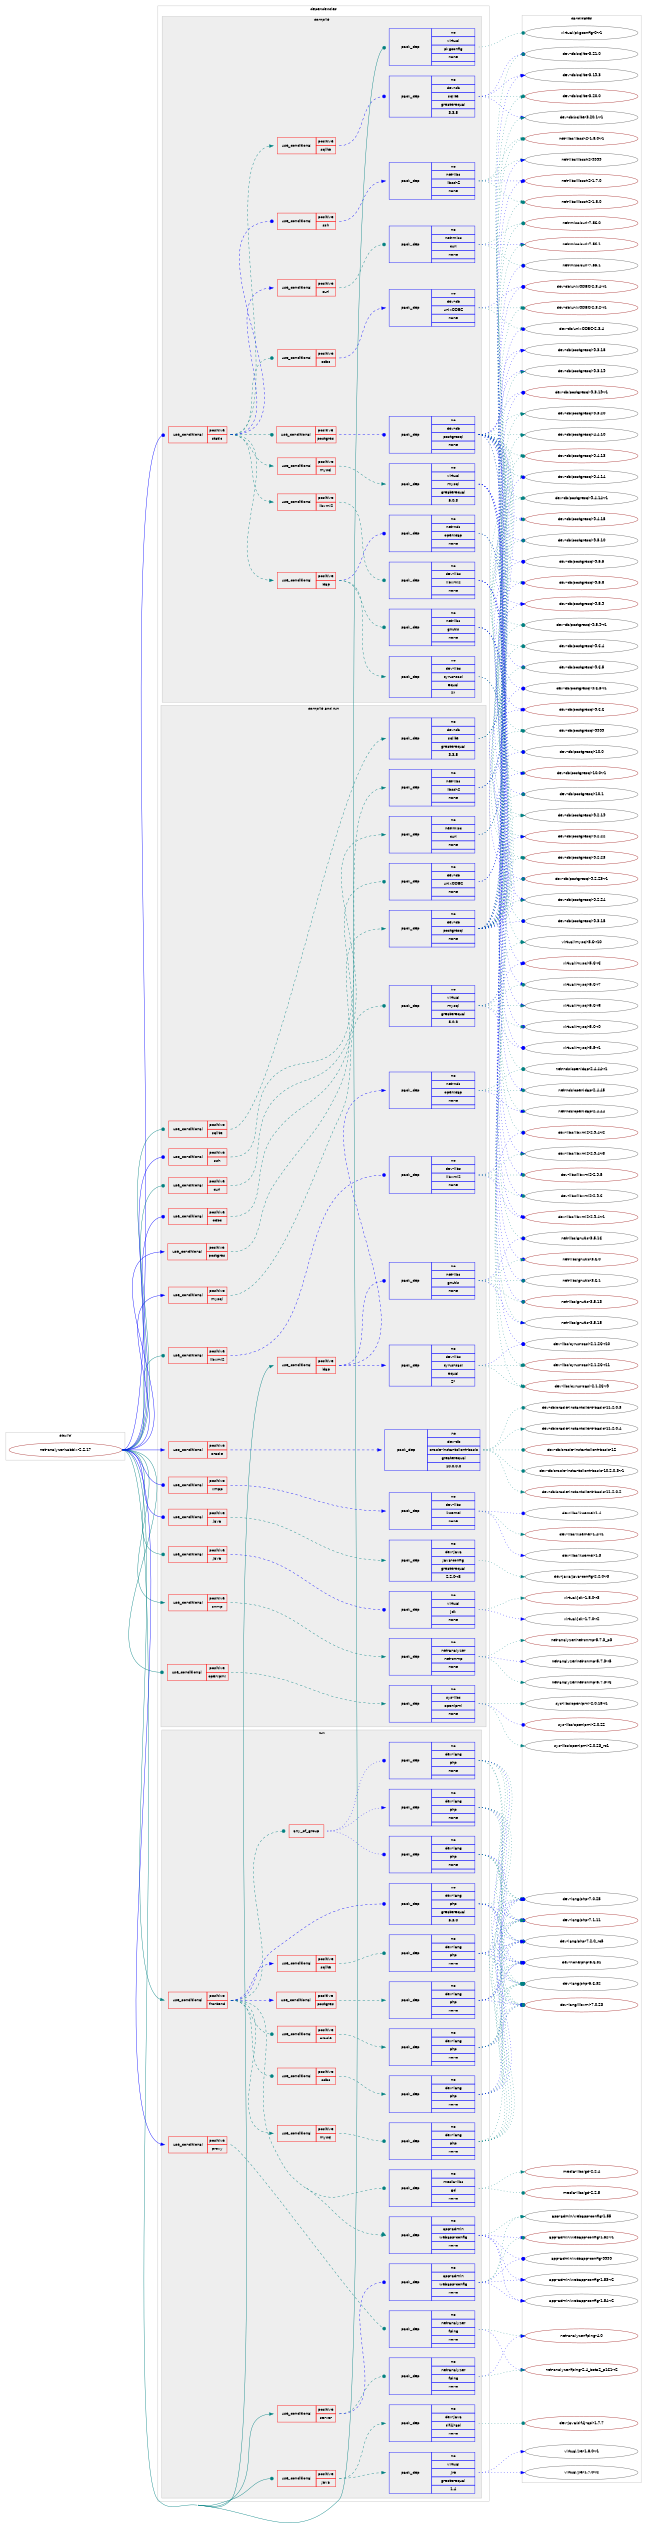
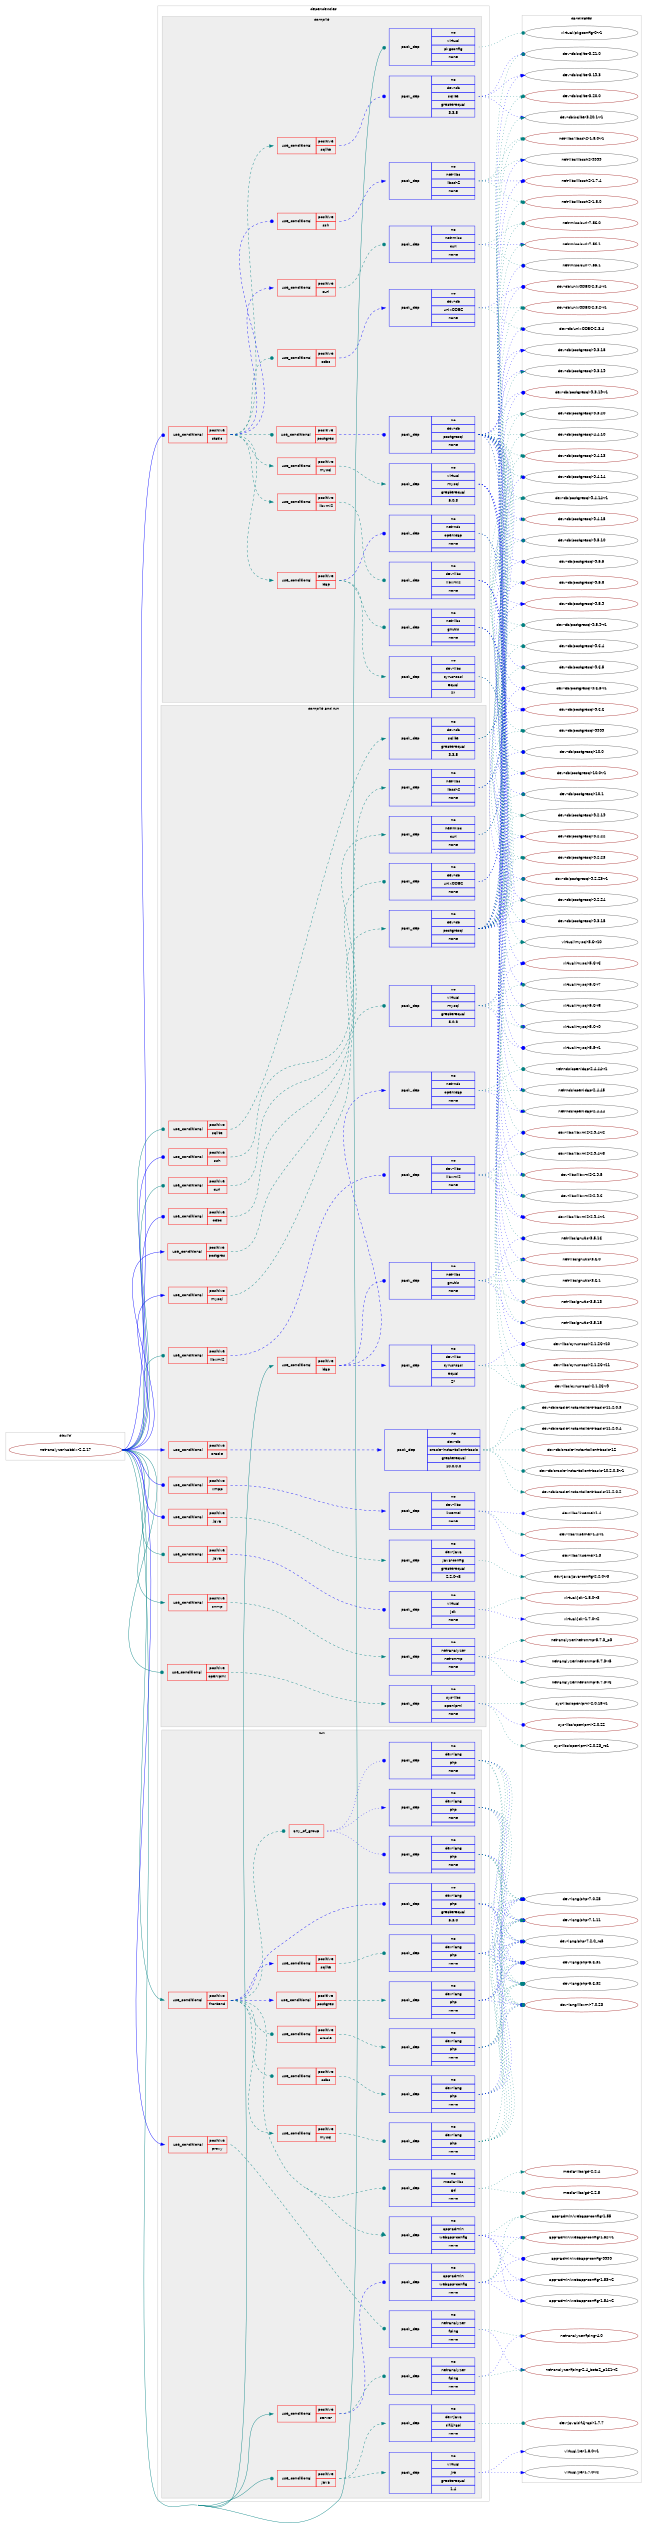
node "net-libs/libssh2-1.7.0": label "net-libs/libssh2-1.7.0" -> "net-libs/libssh2-1.7.4"
node "dev-none/php-5.6.31": label "dev-none/php-5.6.31" -> "dev-lang/php-5.6.31"
